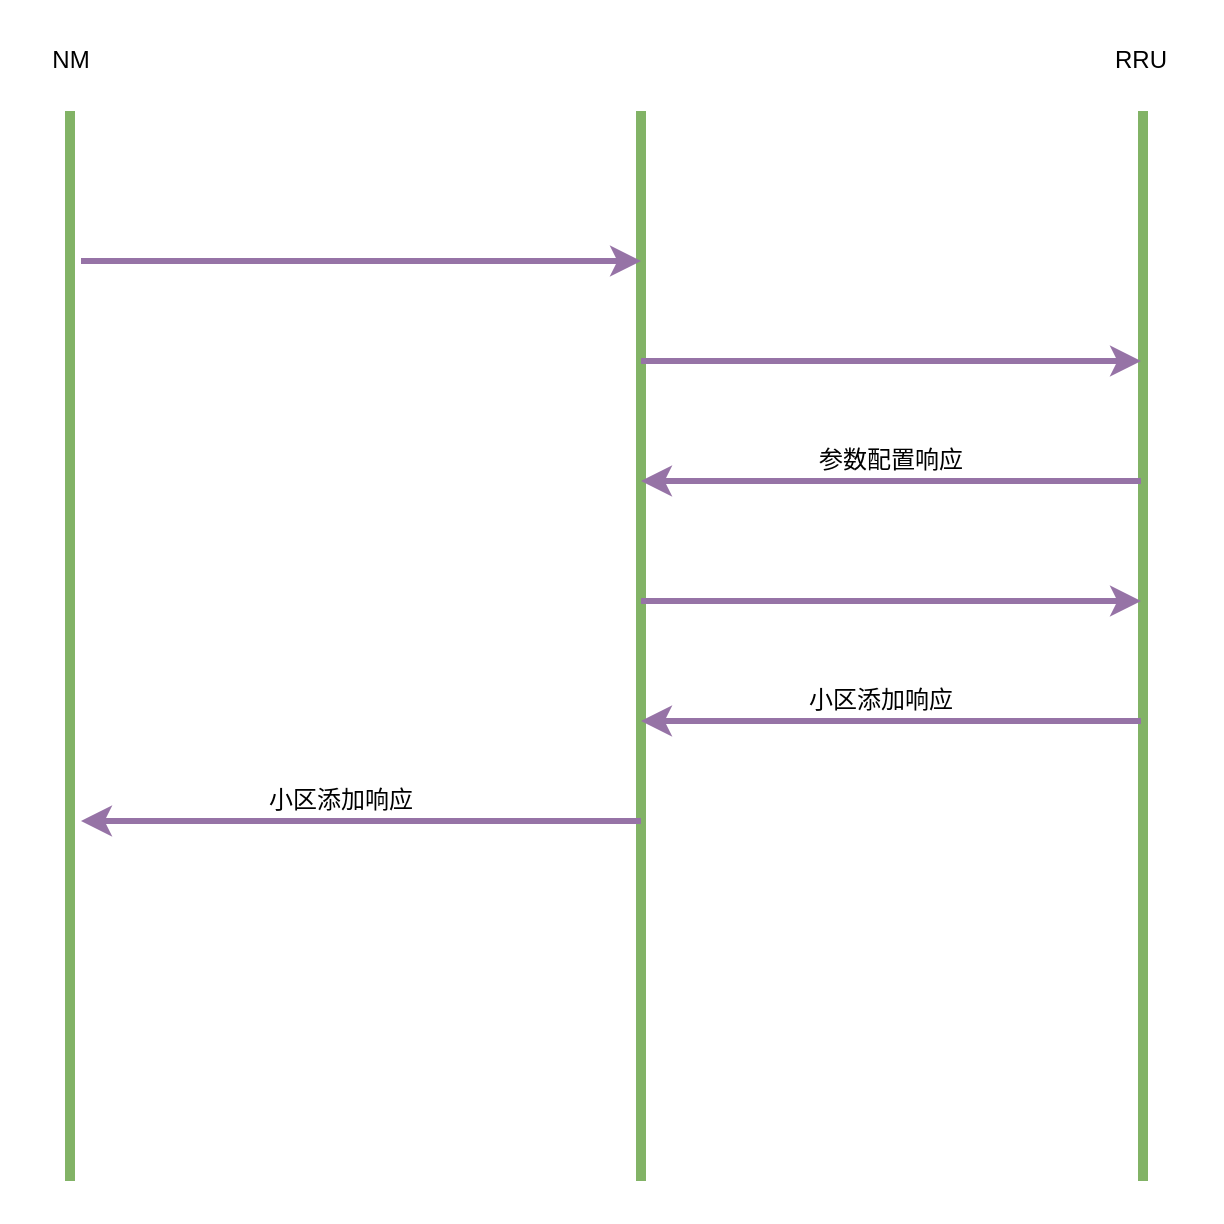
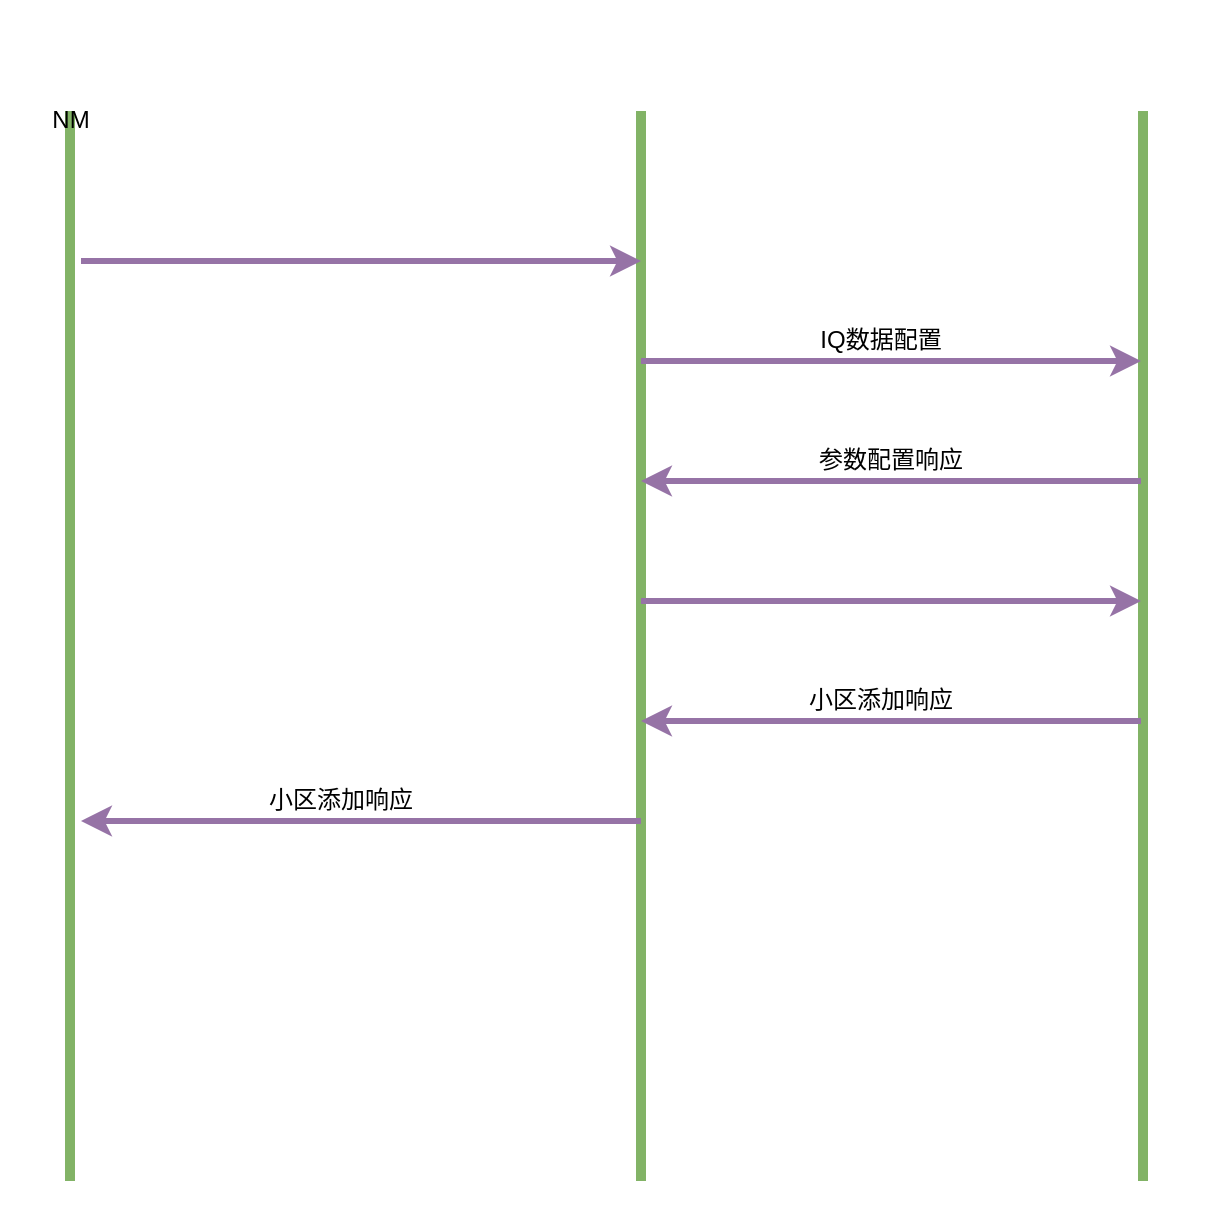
node "NM": moved (71, 61) -> (71, 121)
node "RRU": removed
node "IQ数据配置": added
